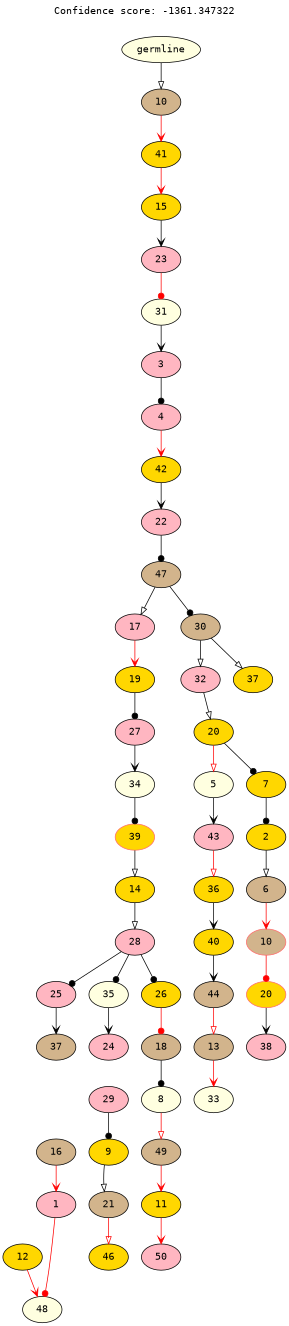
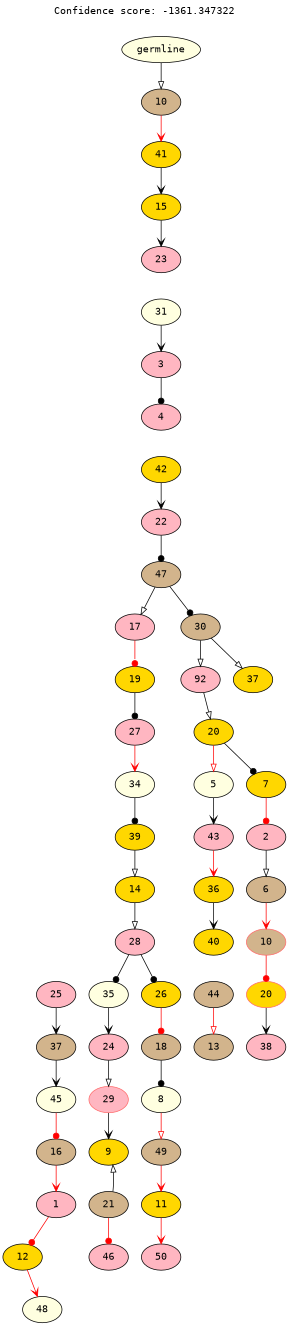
edge "41" -> "15": color red -> black
edge "23" -> "31": removed
edge "4" -> "42": removed
edge "17" -> "19": arrowhead vee -> dot
node "32": label "32" -> "92"
edge "27" -> "34": color black -> red
edge "7" -> "2": color black -> red
node "39": color indianred1 -> black
node "2": fillcolor gold -> lightpink
edge "43" -> "36": arrowhead onormal -> vee
edge "40" -> "44": removed
edge "28" -> "25": removed
edge "24" -> "29": added
node "45": added
node "29": color black -> indianred1
node "33": removed
edge "29" -> "9": arrowhead dot -> vee
edge "9" -> "21": reversed
edge "21" -> "46": arrowhead onormal -> dot
edge "1" -> "48": now "1" -> "12"
node "46": fillcolor gold -> lightpink
